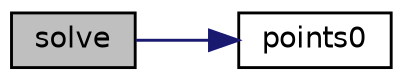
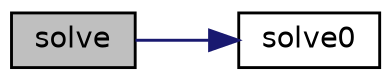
node "points0": label "points0" -> "solve0"
